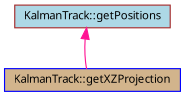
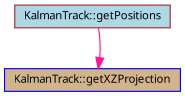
edge "KalmanTrack::getXZProjection" -> "KalmanTrack::getPositions": reversed
